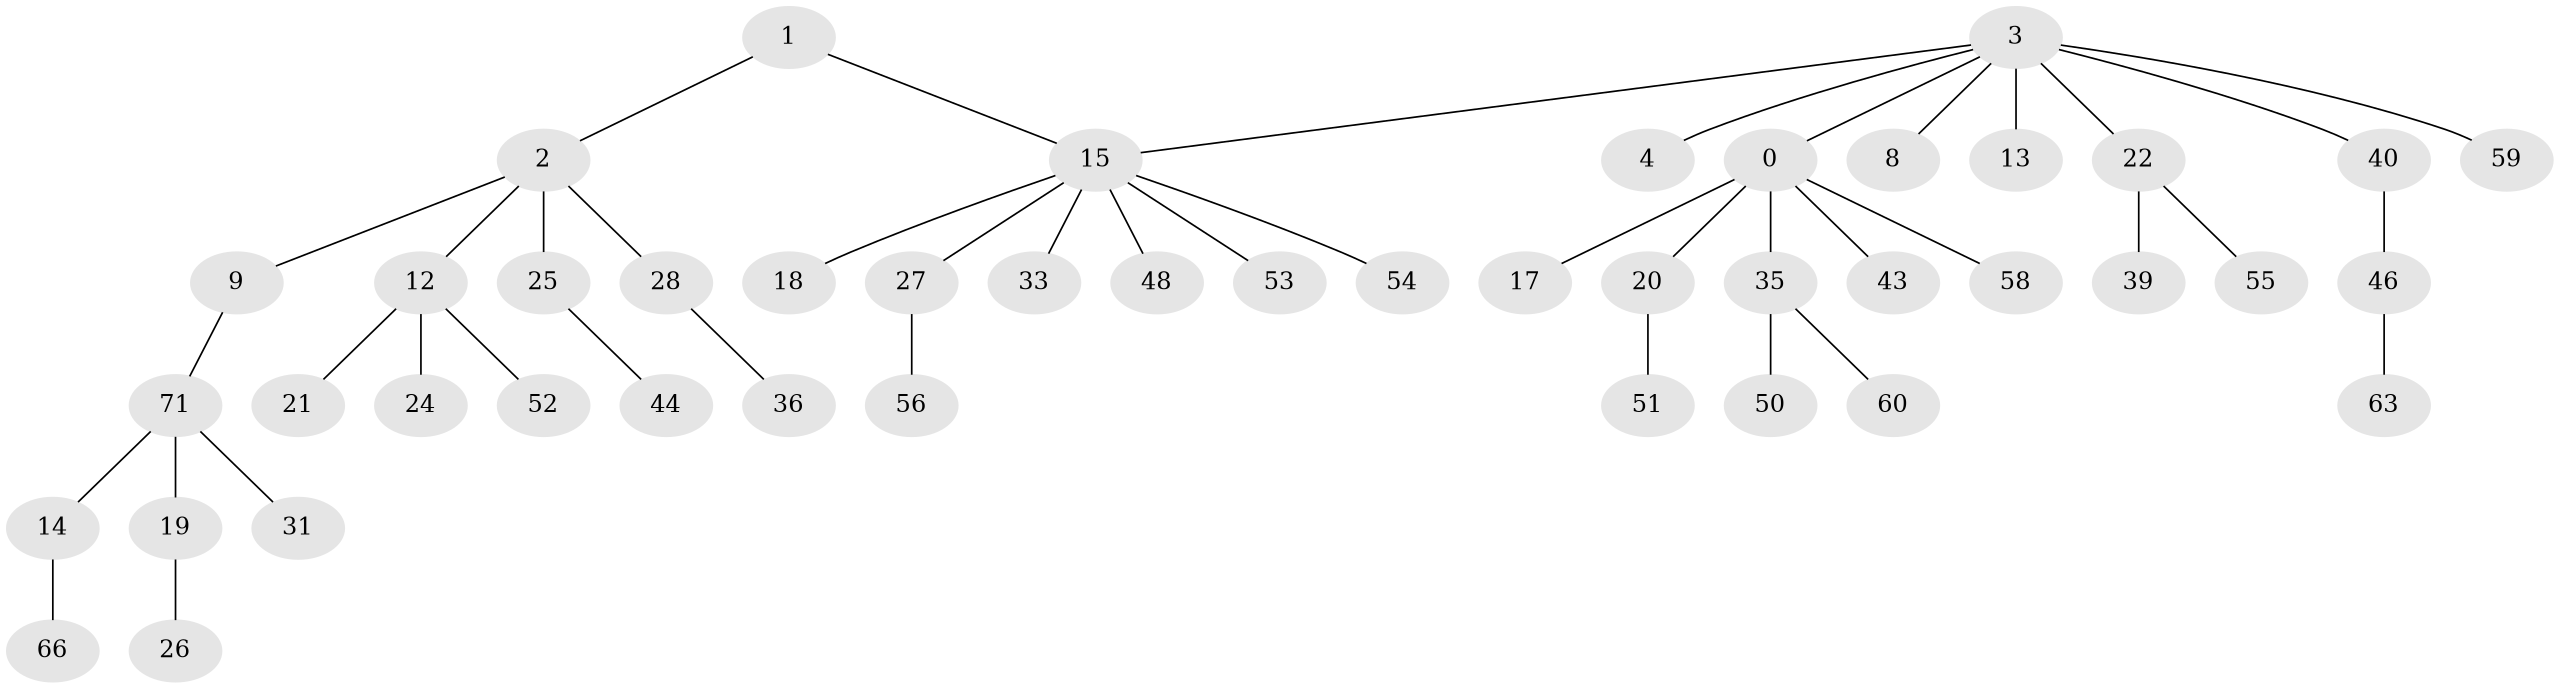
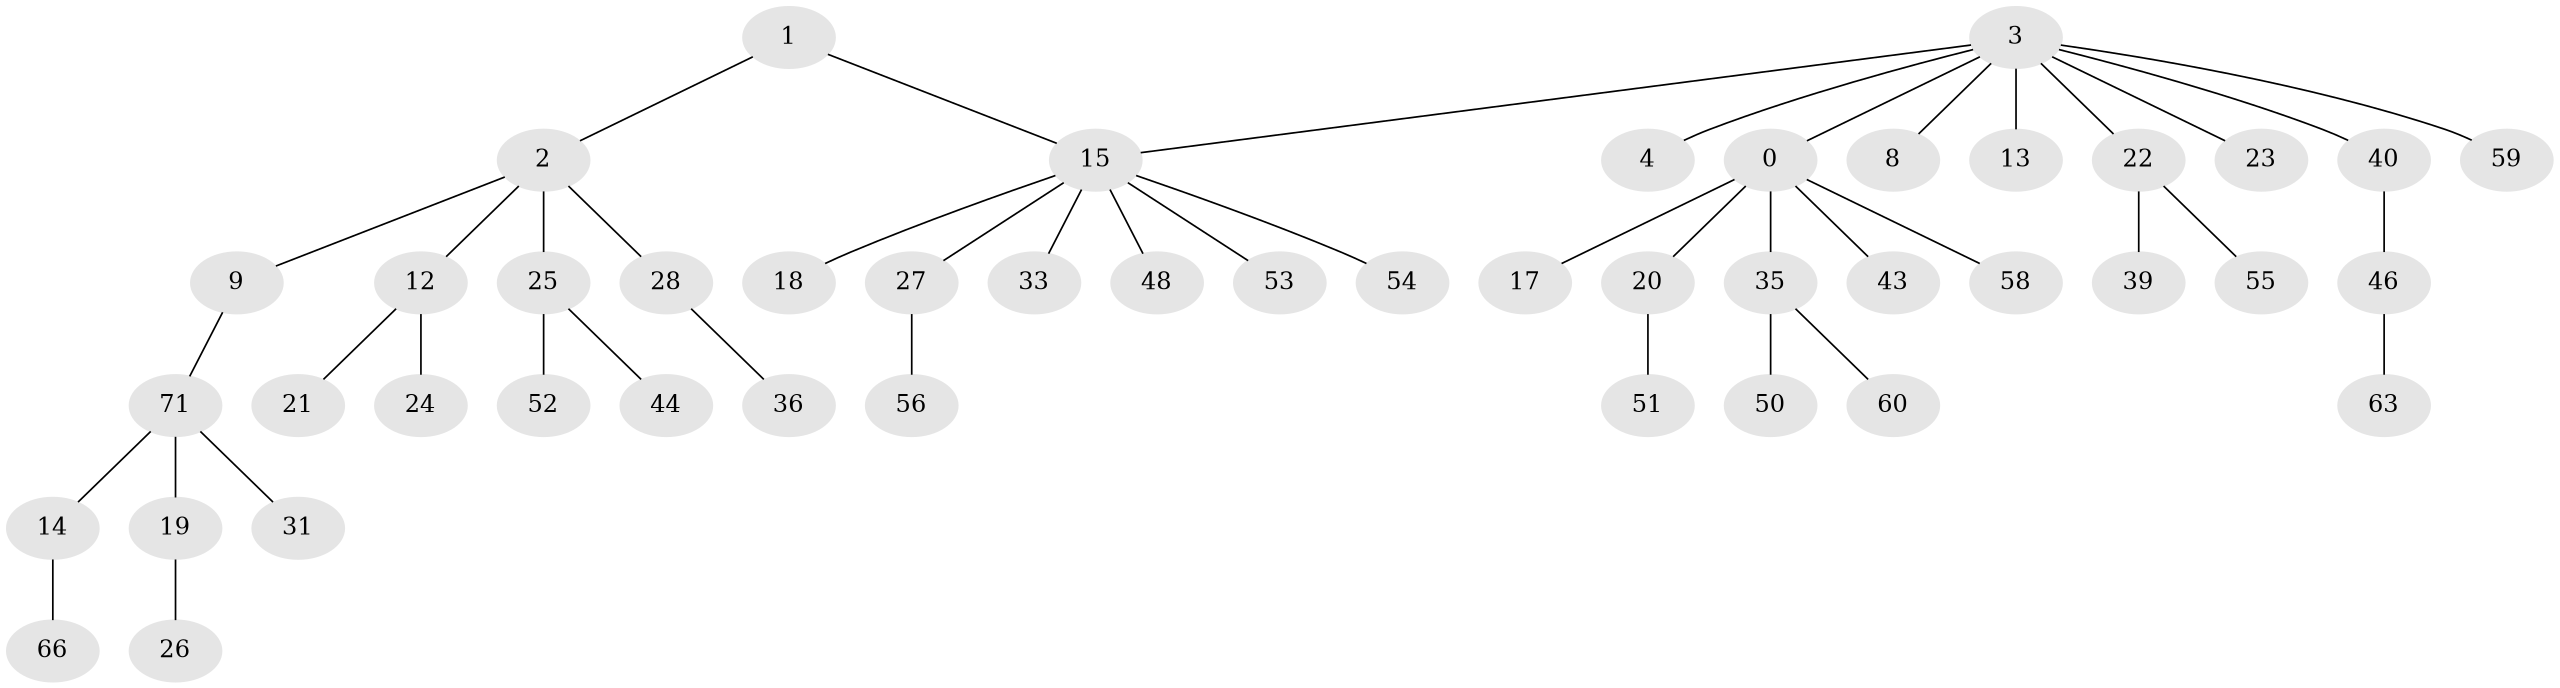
node "23": added
edge "12" -- "52": now "25" -- "52"
